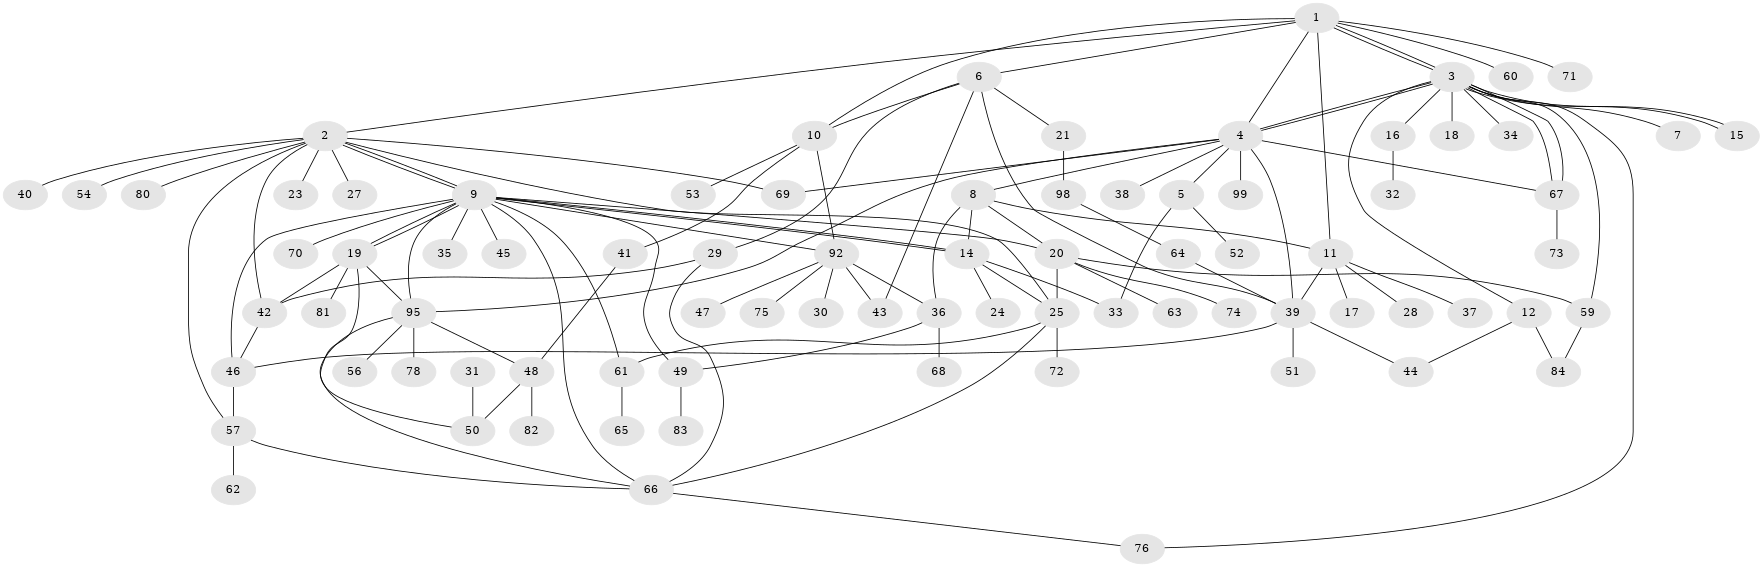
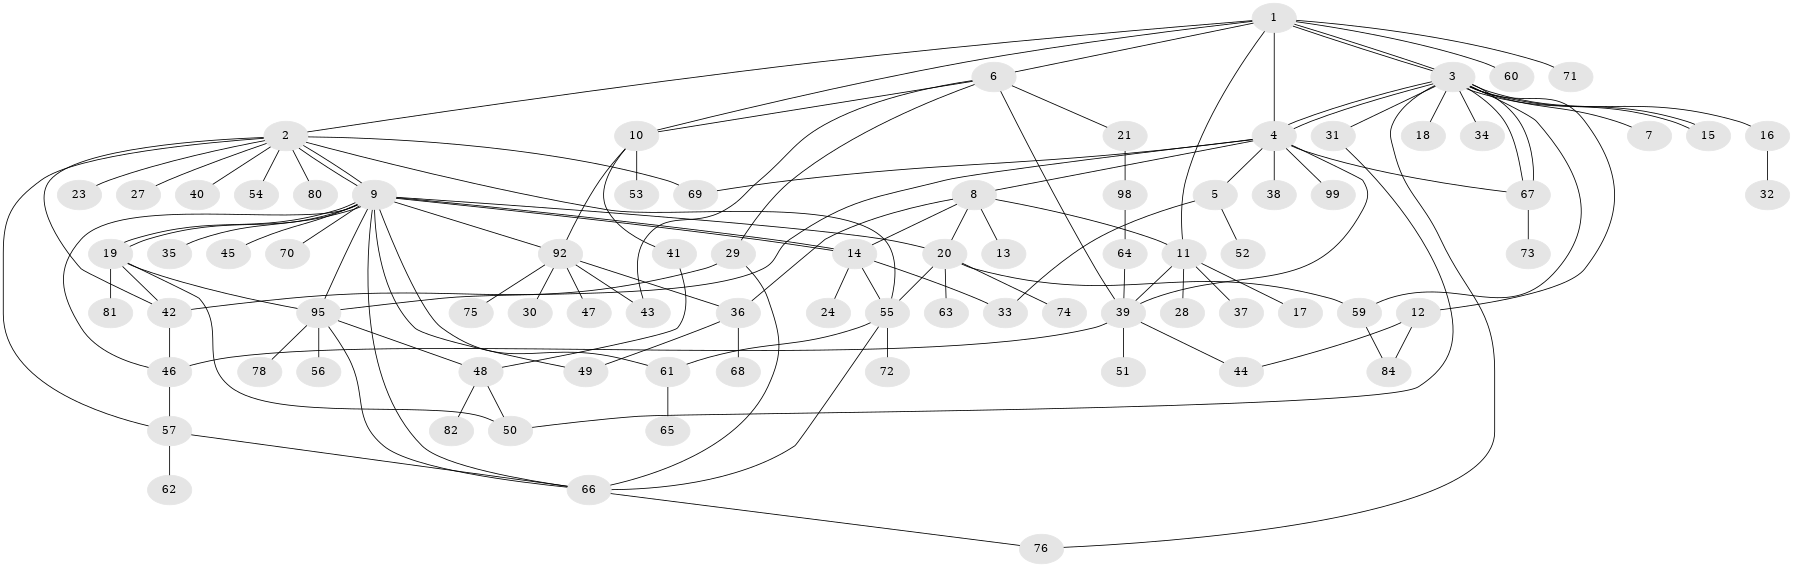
edge "3" -- "31": added
node "13": added
node "25": label "25" -> "55"
node "83": removed
